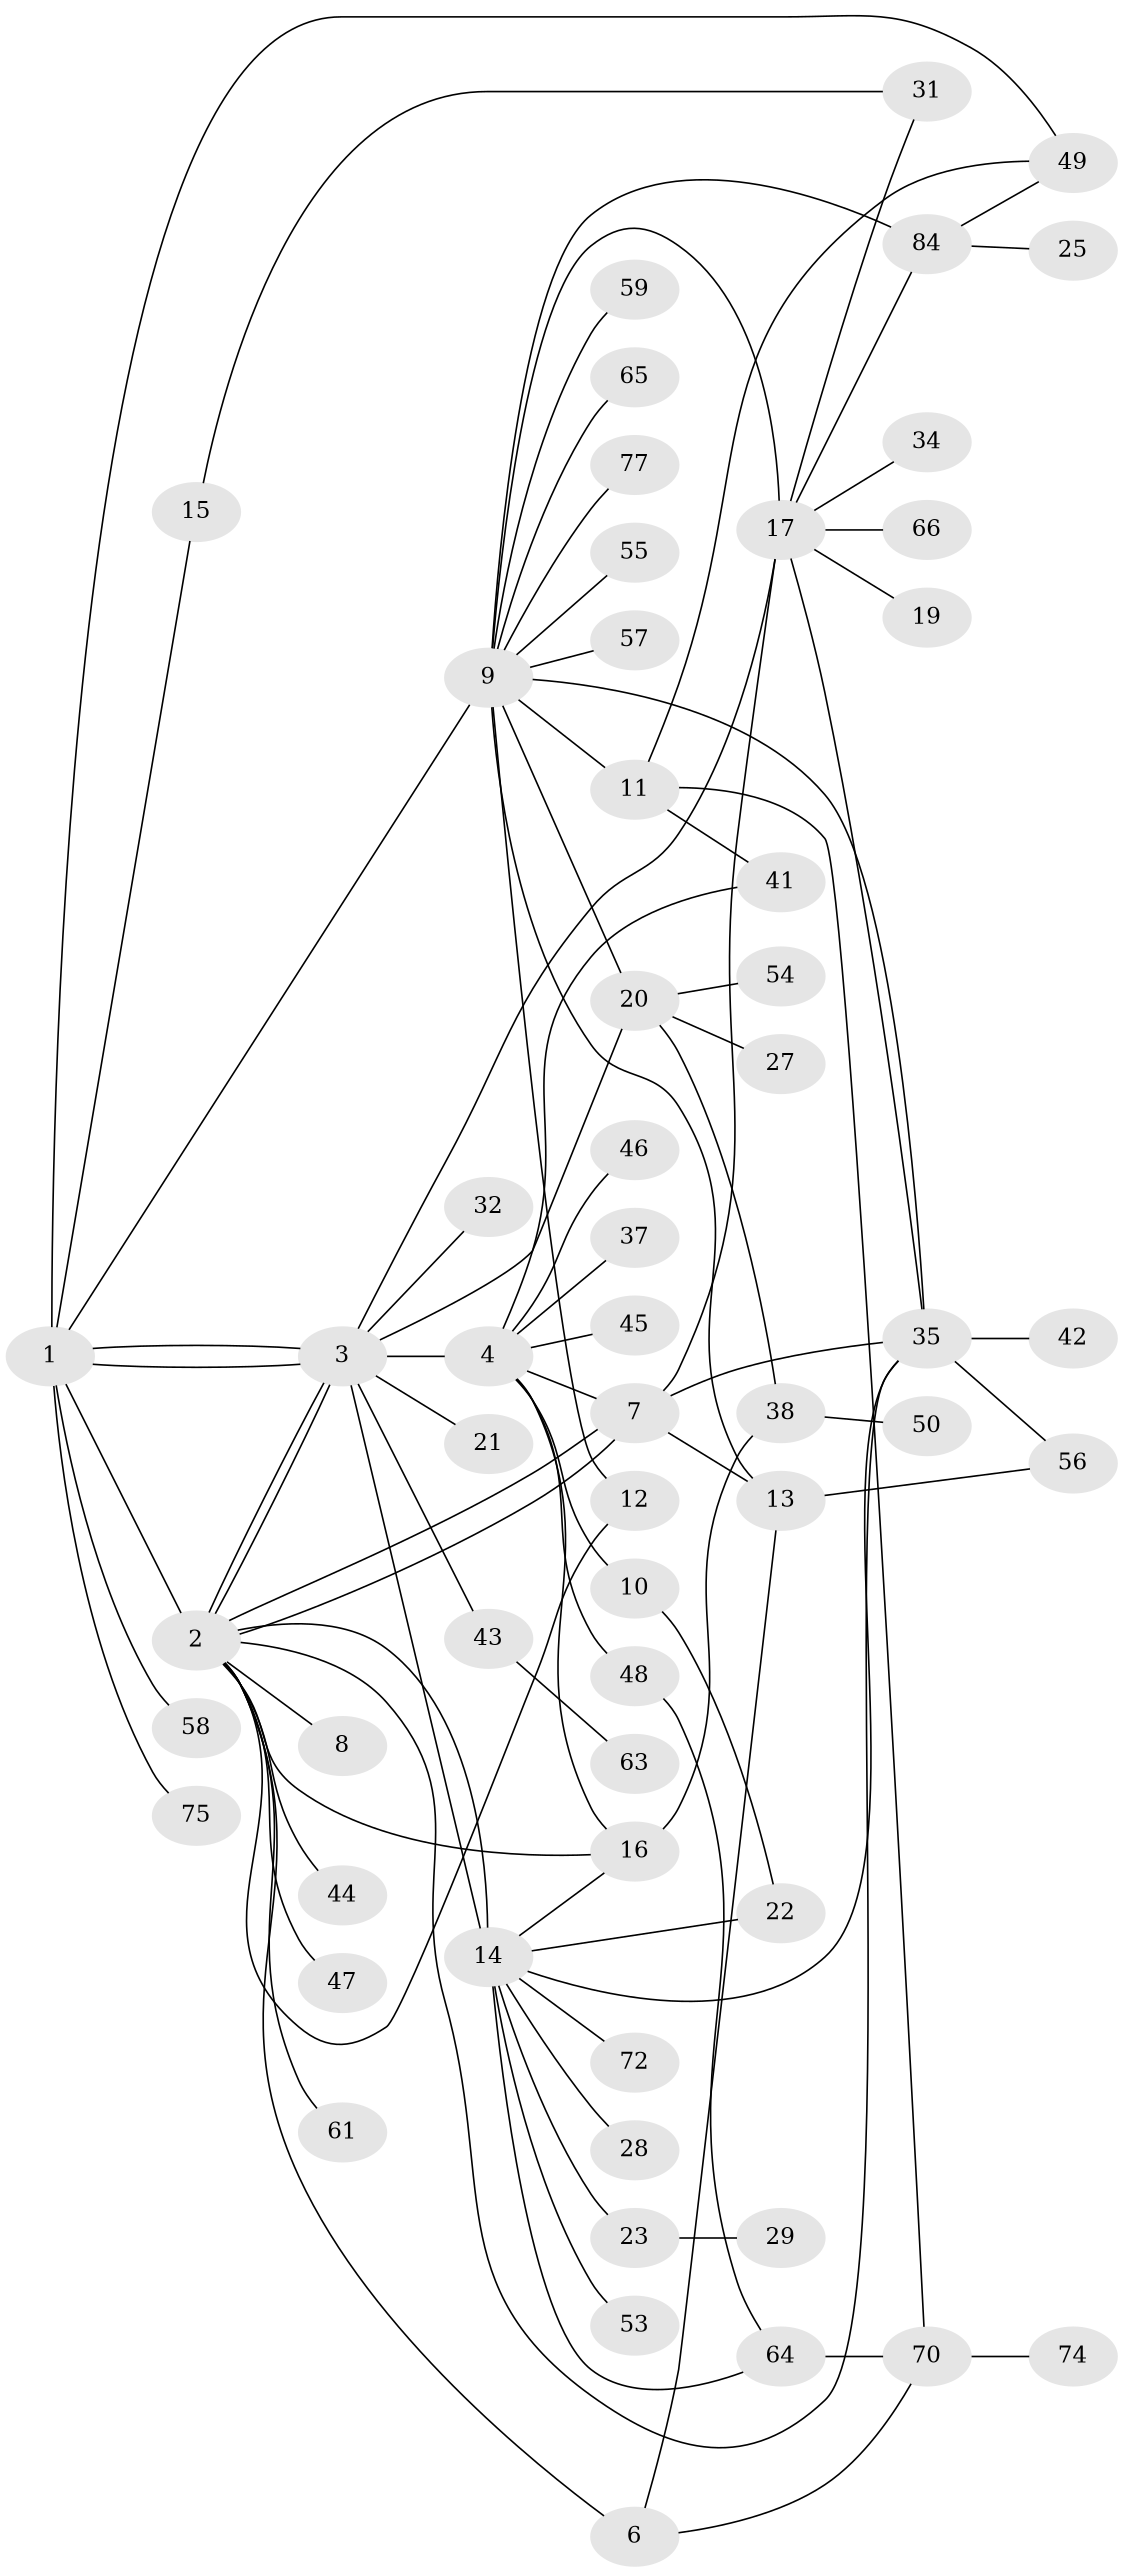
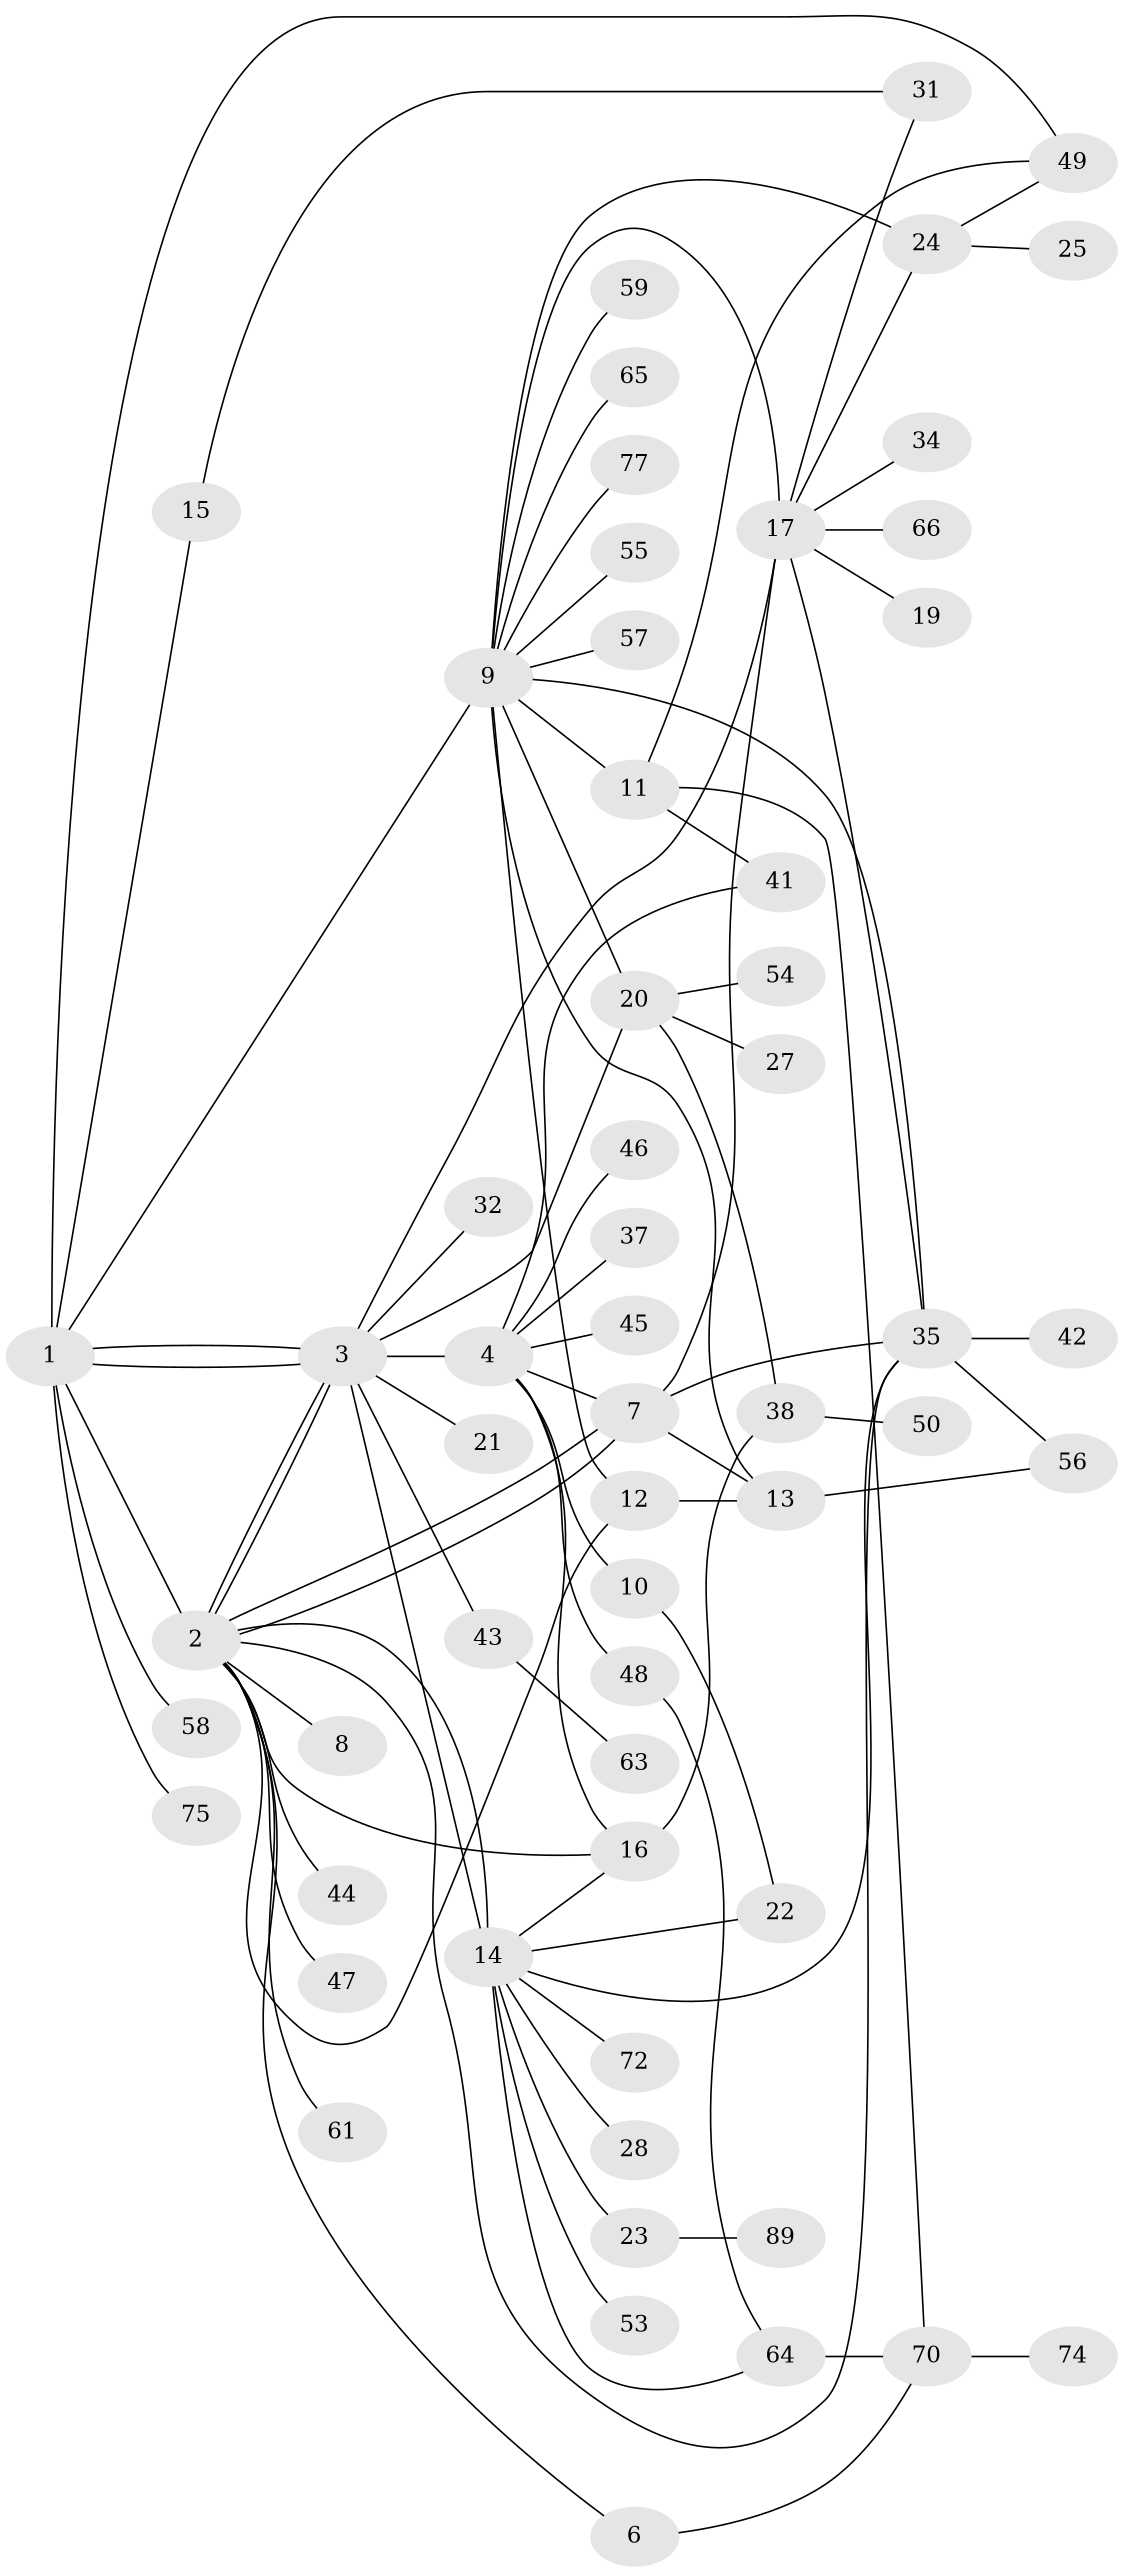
node "84": label "84" -> "24"
edge "13" -- "6": now "13" -- "12"
node "29": label "29" -> "89"
